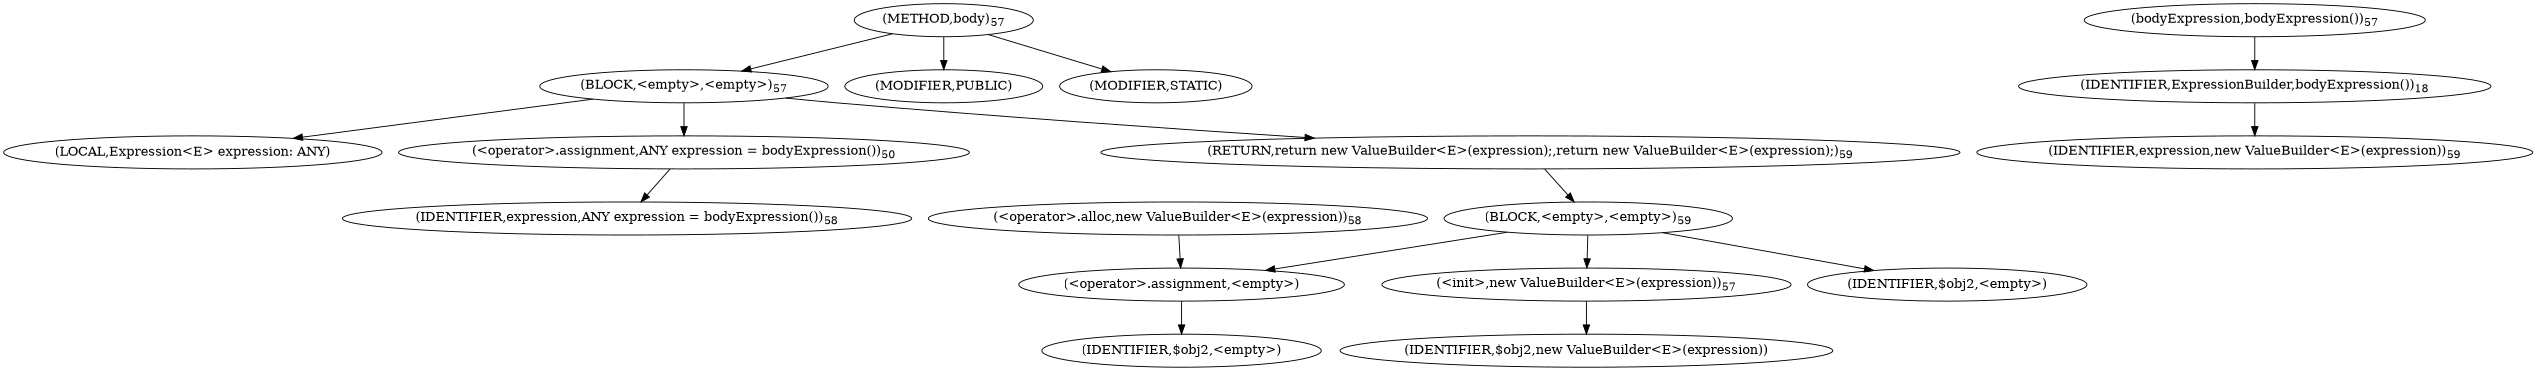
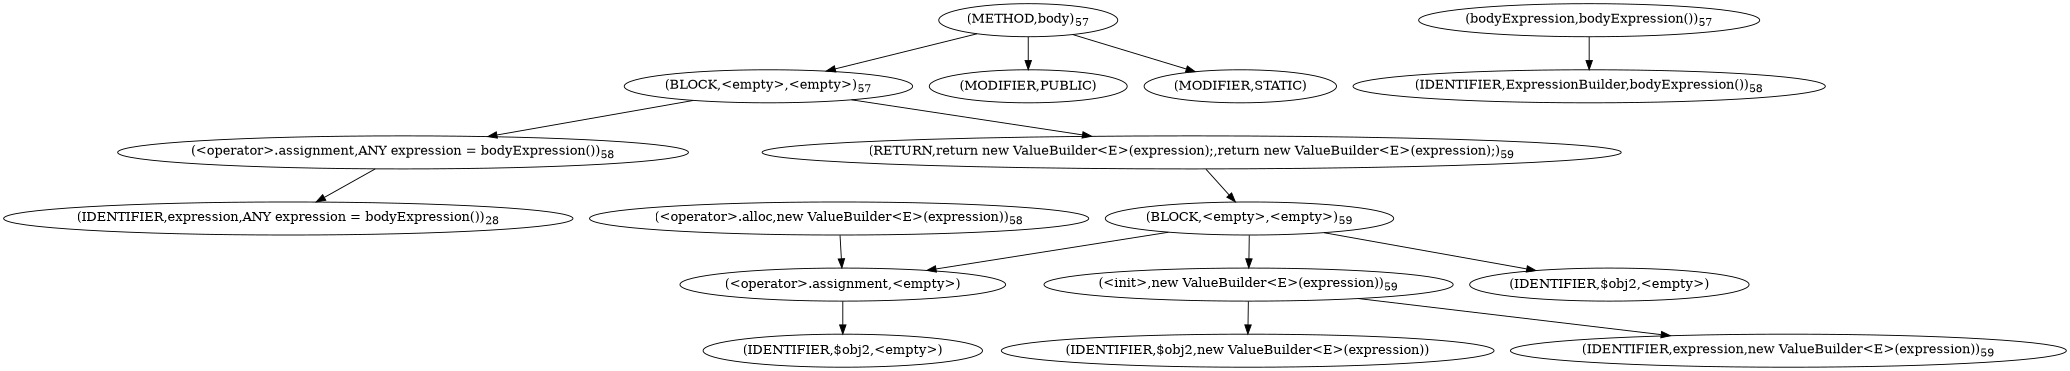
node "(IDENTIFIER,ExpressionBuilder,bodyExpression())": text "18" -> "58"
edge "(IDENTIFIER,ExpressionBuilder,bodyExpression())" -> "(IDENTIFIER,expression,new ValueBuilder<E>(expression))": now "(<init>,new ValueBuilder<E>(expression))" -> "(IDENTIFIER,expression,new ValueBuilder<E>(expression))"
node "(<operator>.assignment,ANY expression = bodyExpression())": text "50" -> "58"
node "(LOCAL,Expression<E> expression: ANY)": removed
node "(IDENTIFIER,expression,ANY expression = bodyExpression())": text "58" -> "28"
node "(<init>,new ValueBuilder<E>(expression))": text "57" -> "59"
